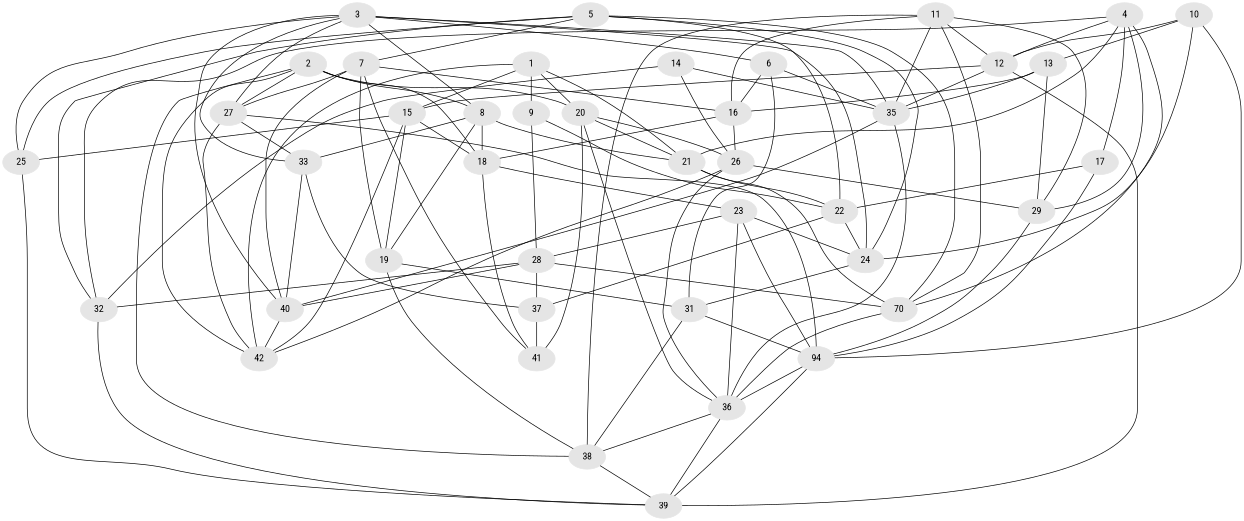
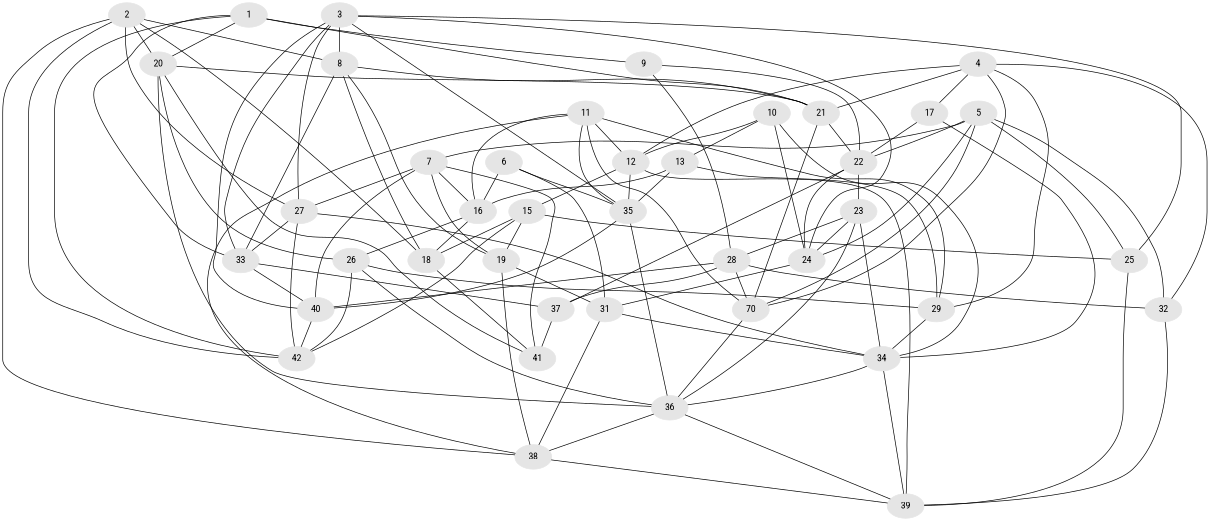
edge "3" -- "6": removed
node "14": removed
edge "1" -- "15": now "1" -- "33"
edge "18" -- "23": now "22" -- "23"
node "94": label "94" -> "34"
